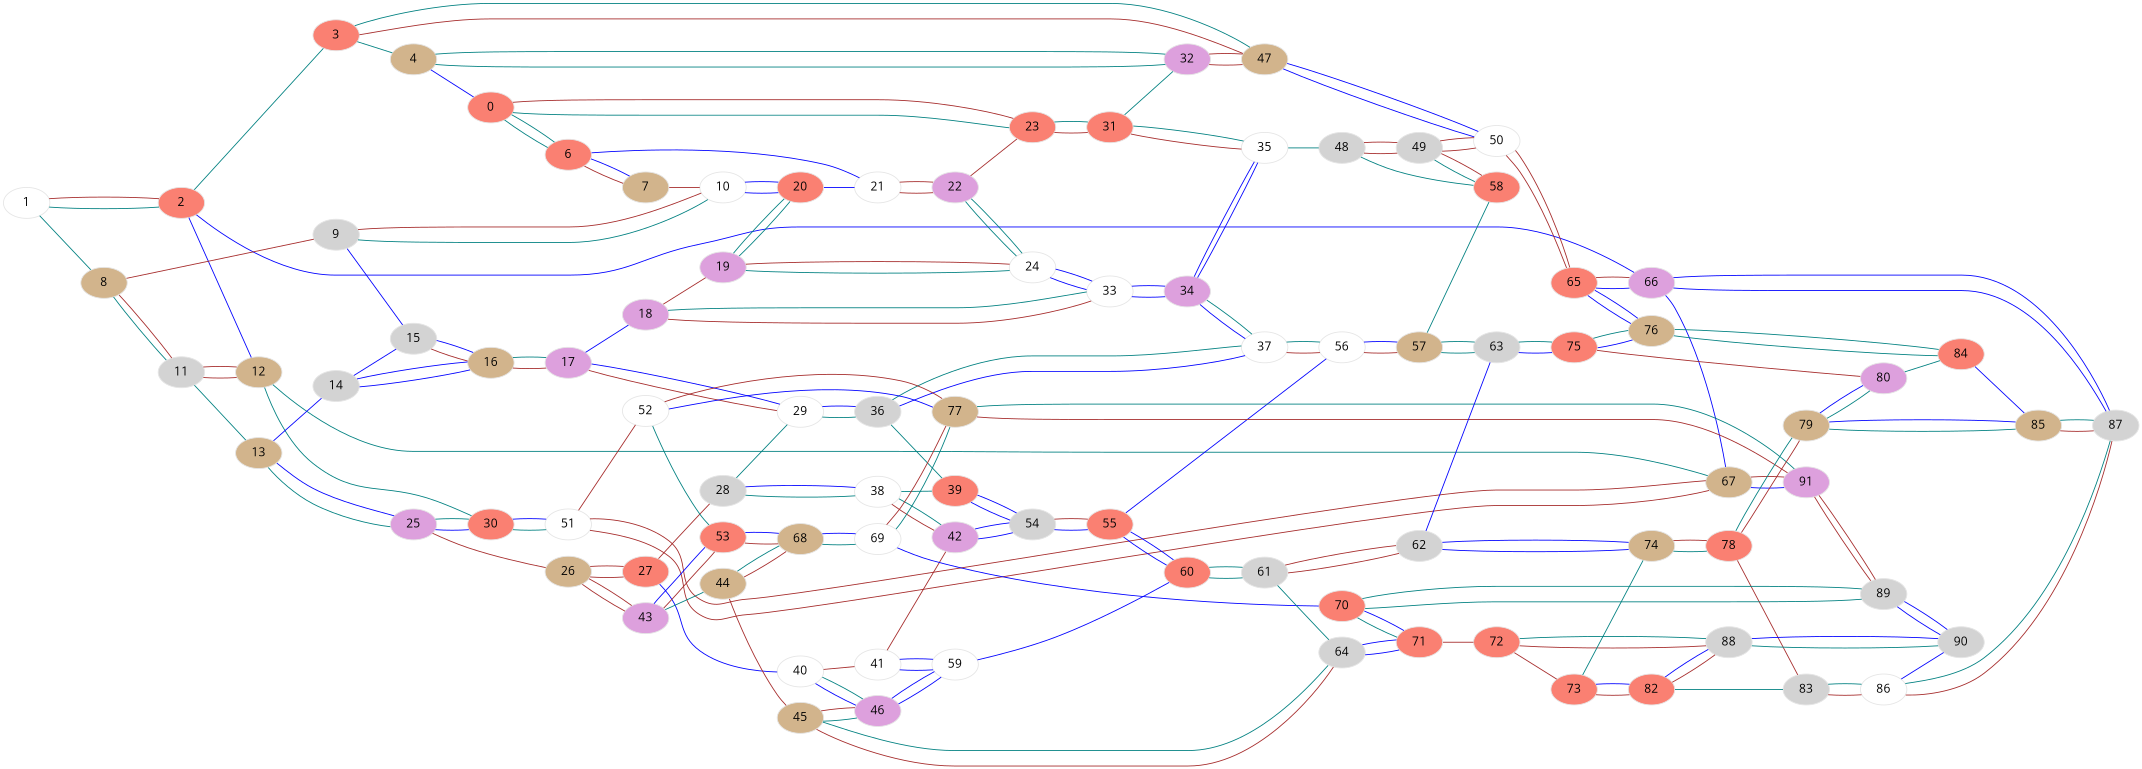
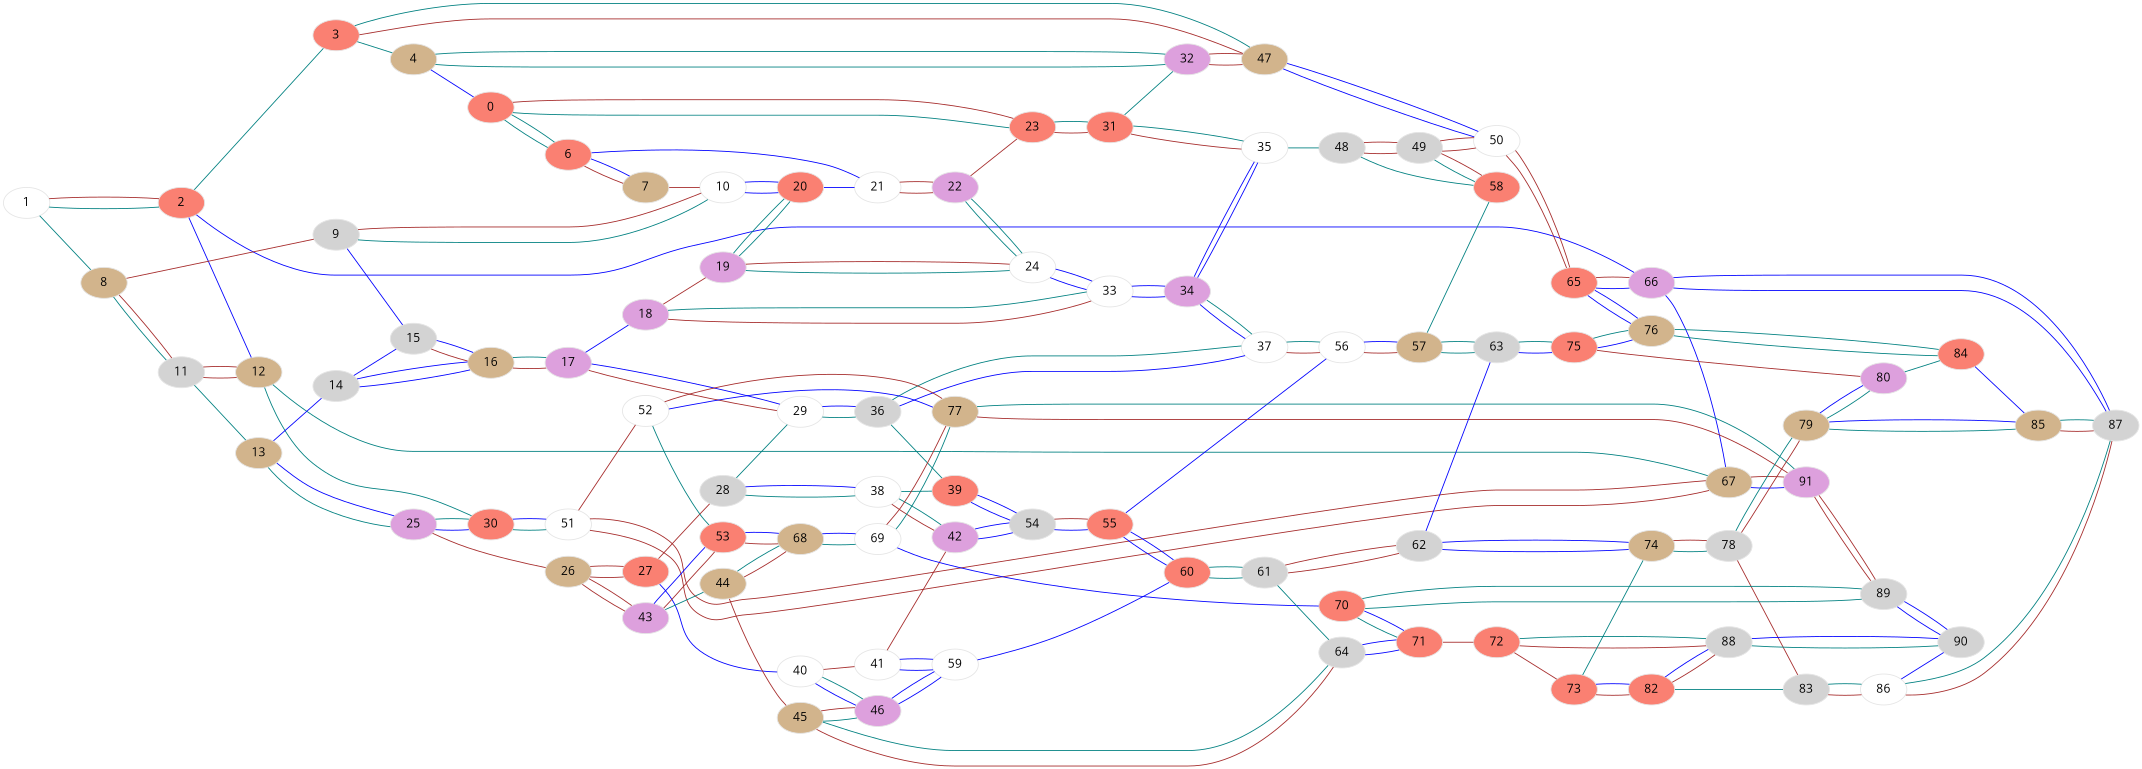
node "78": fillcolor salmon -> lightgrey
